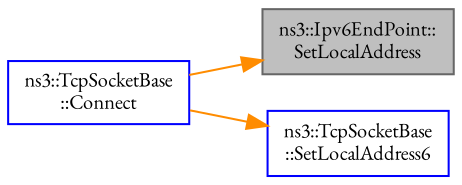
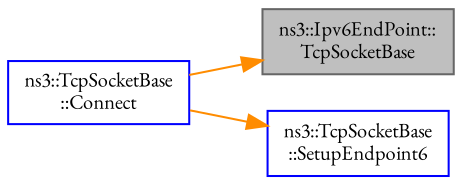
node "ns3::Ipv6EndPoint:: SetLocalAddress": label "ns3::Ipv6EndPoint:: SetLocalAddress" -> "ns3::Ipv6EndPoint:: TcpSocketBase"
node "ns3::TcpSocketBase ::SetLocalAddress6": label "ns3::TcpSocketBase ::SetLocalAddress6" -> "ns3::TcpSocketBase ::SetupEndpoint6"
